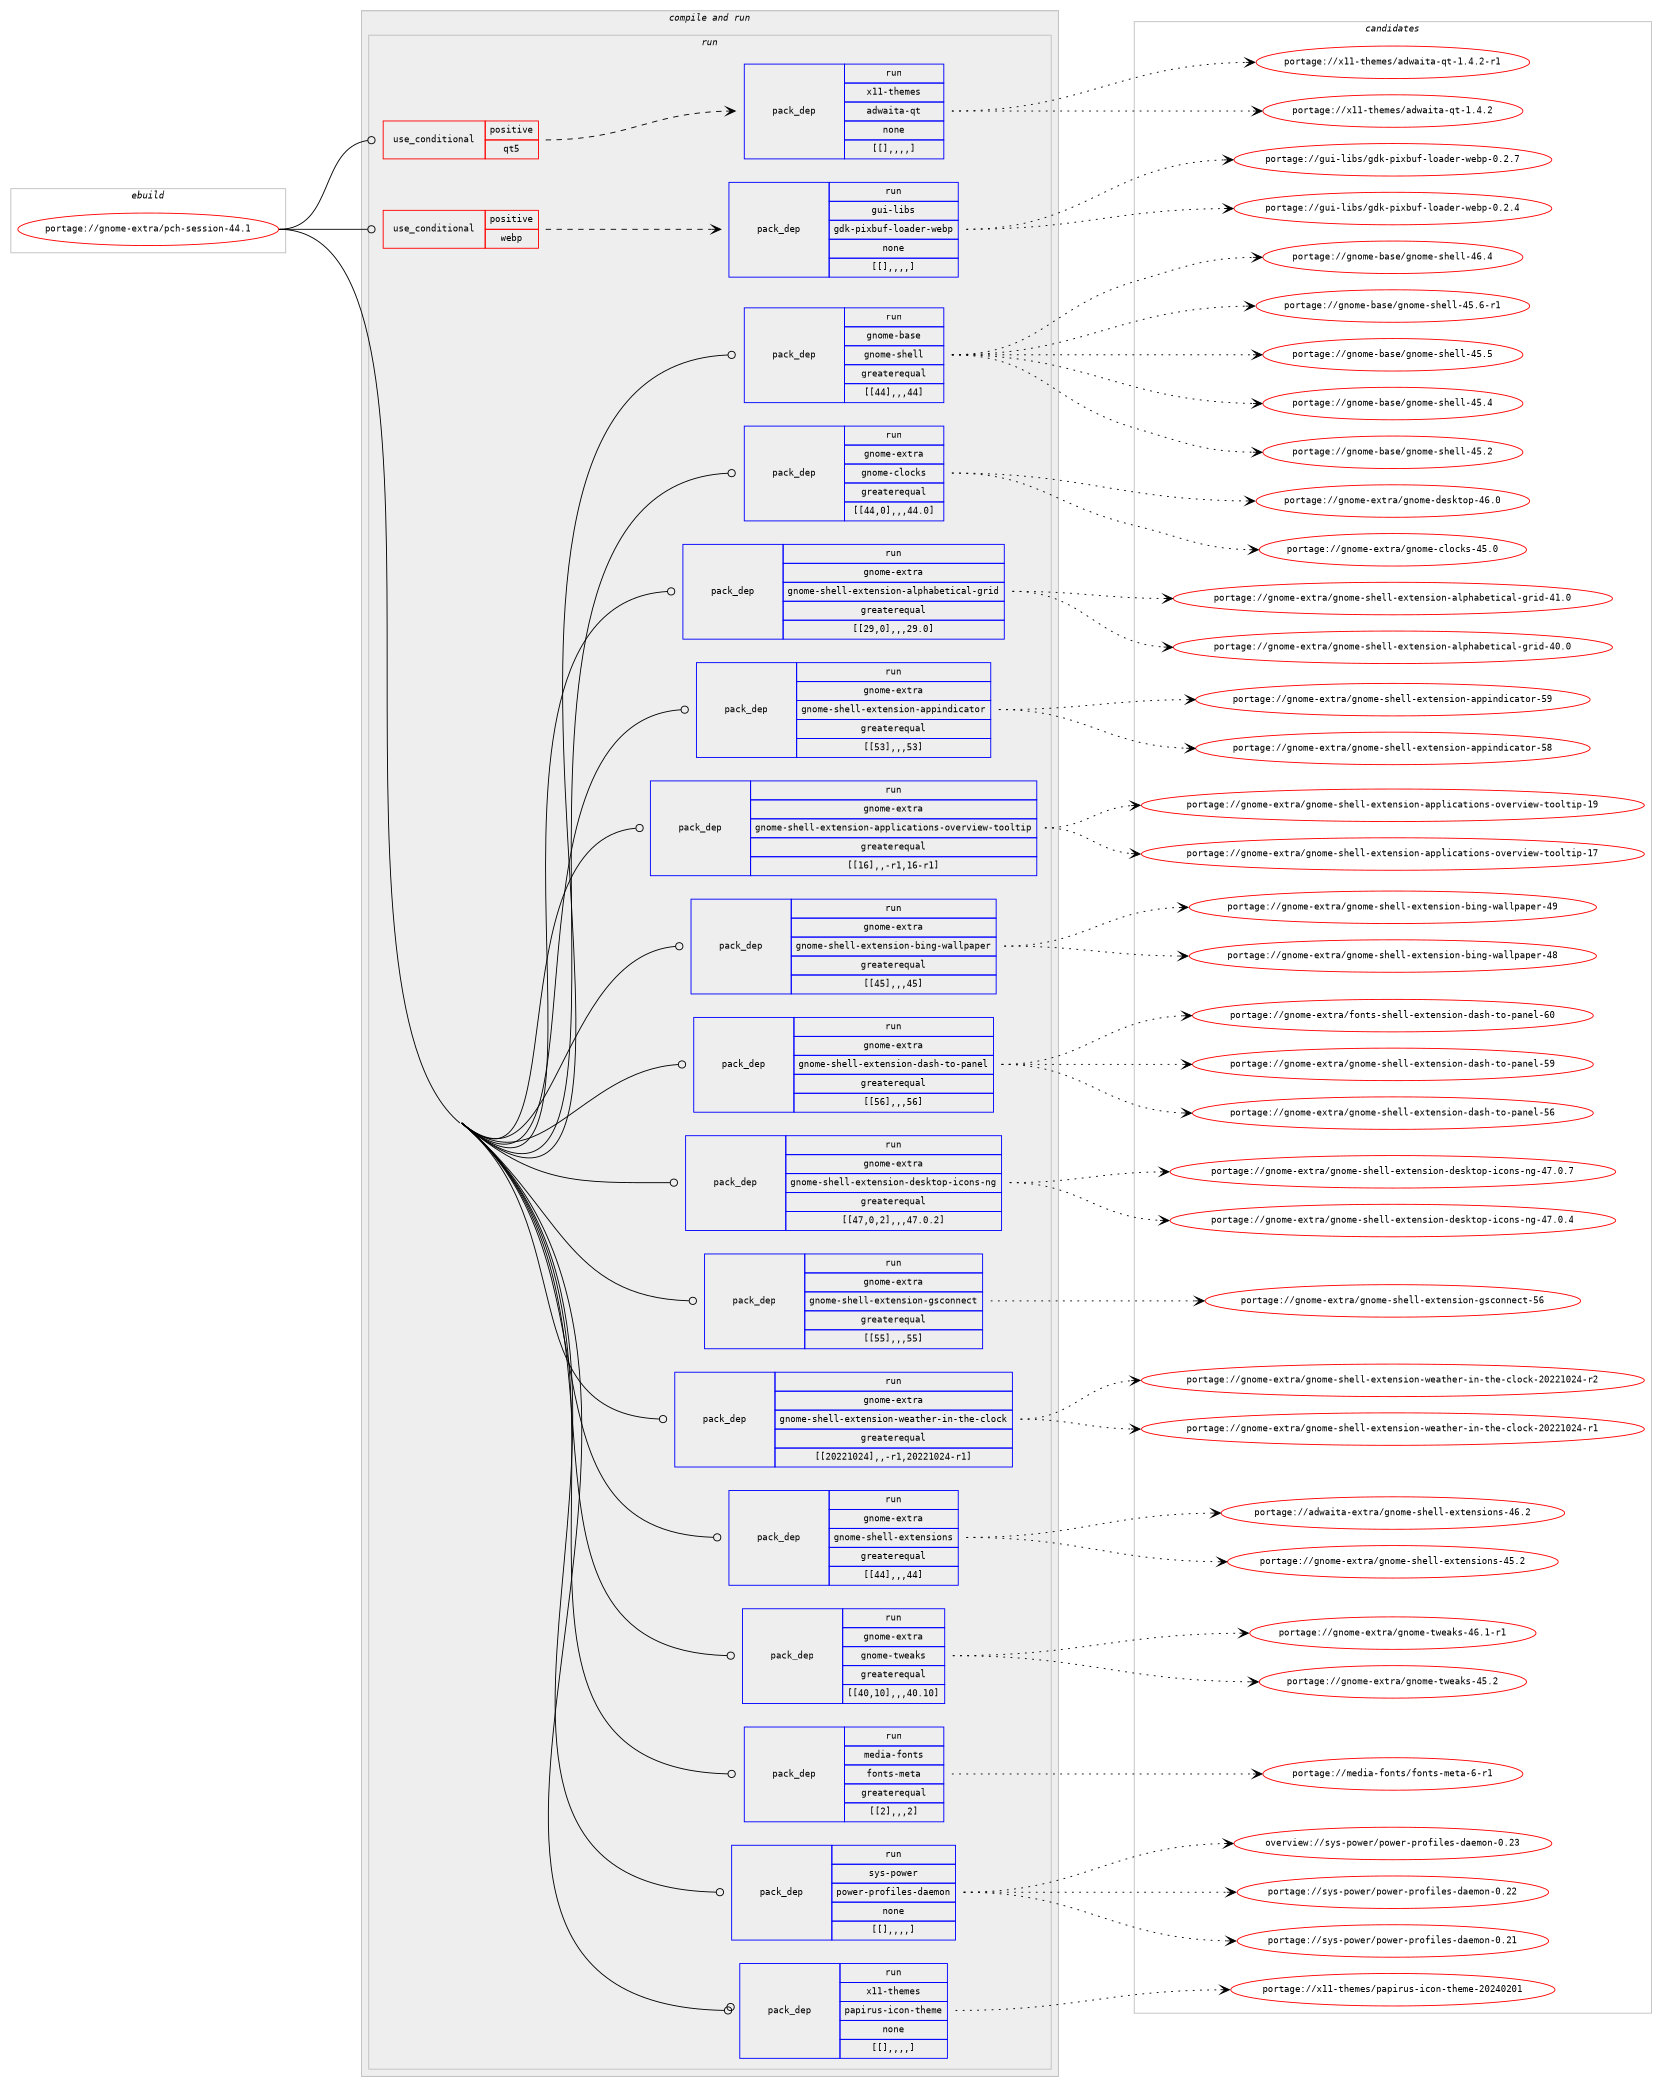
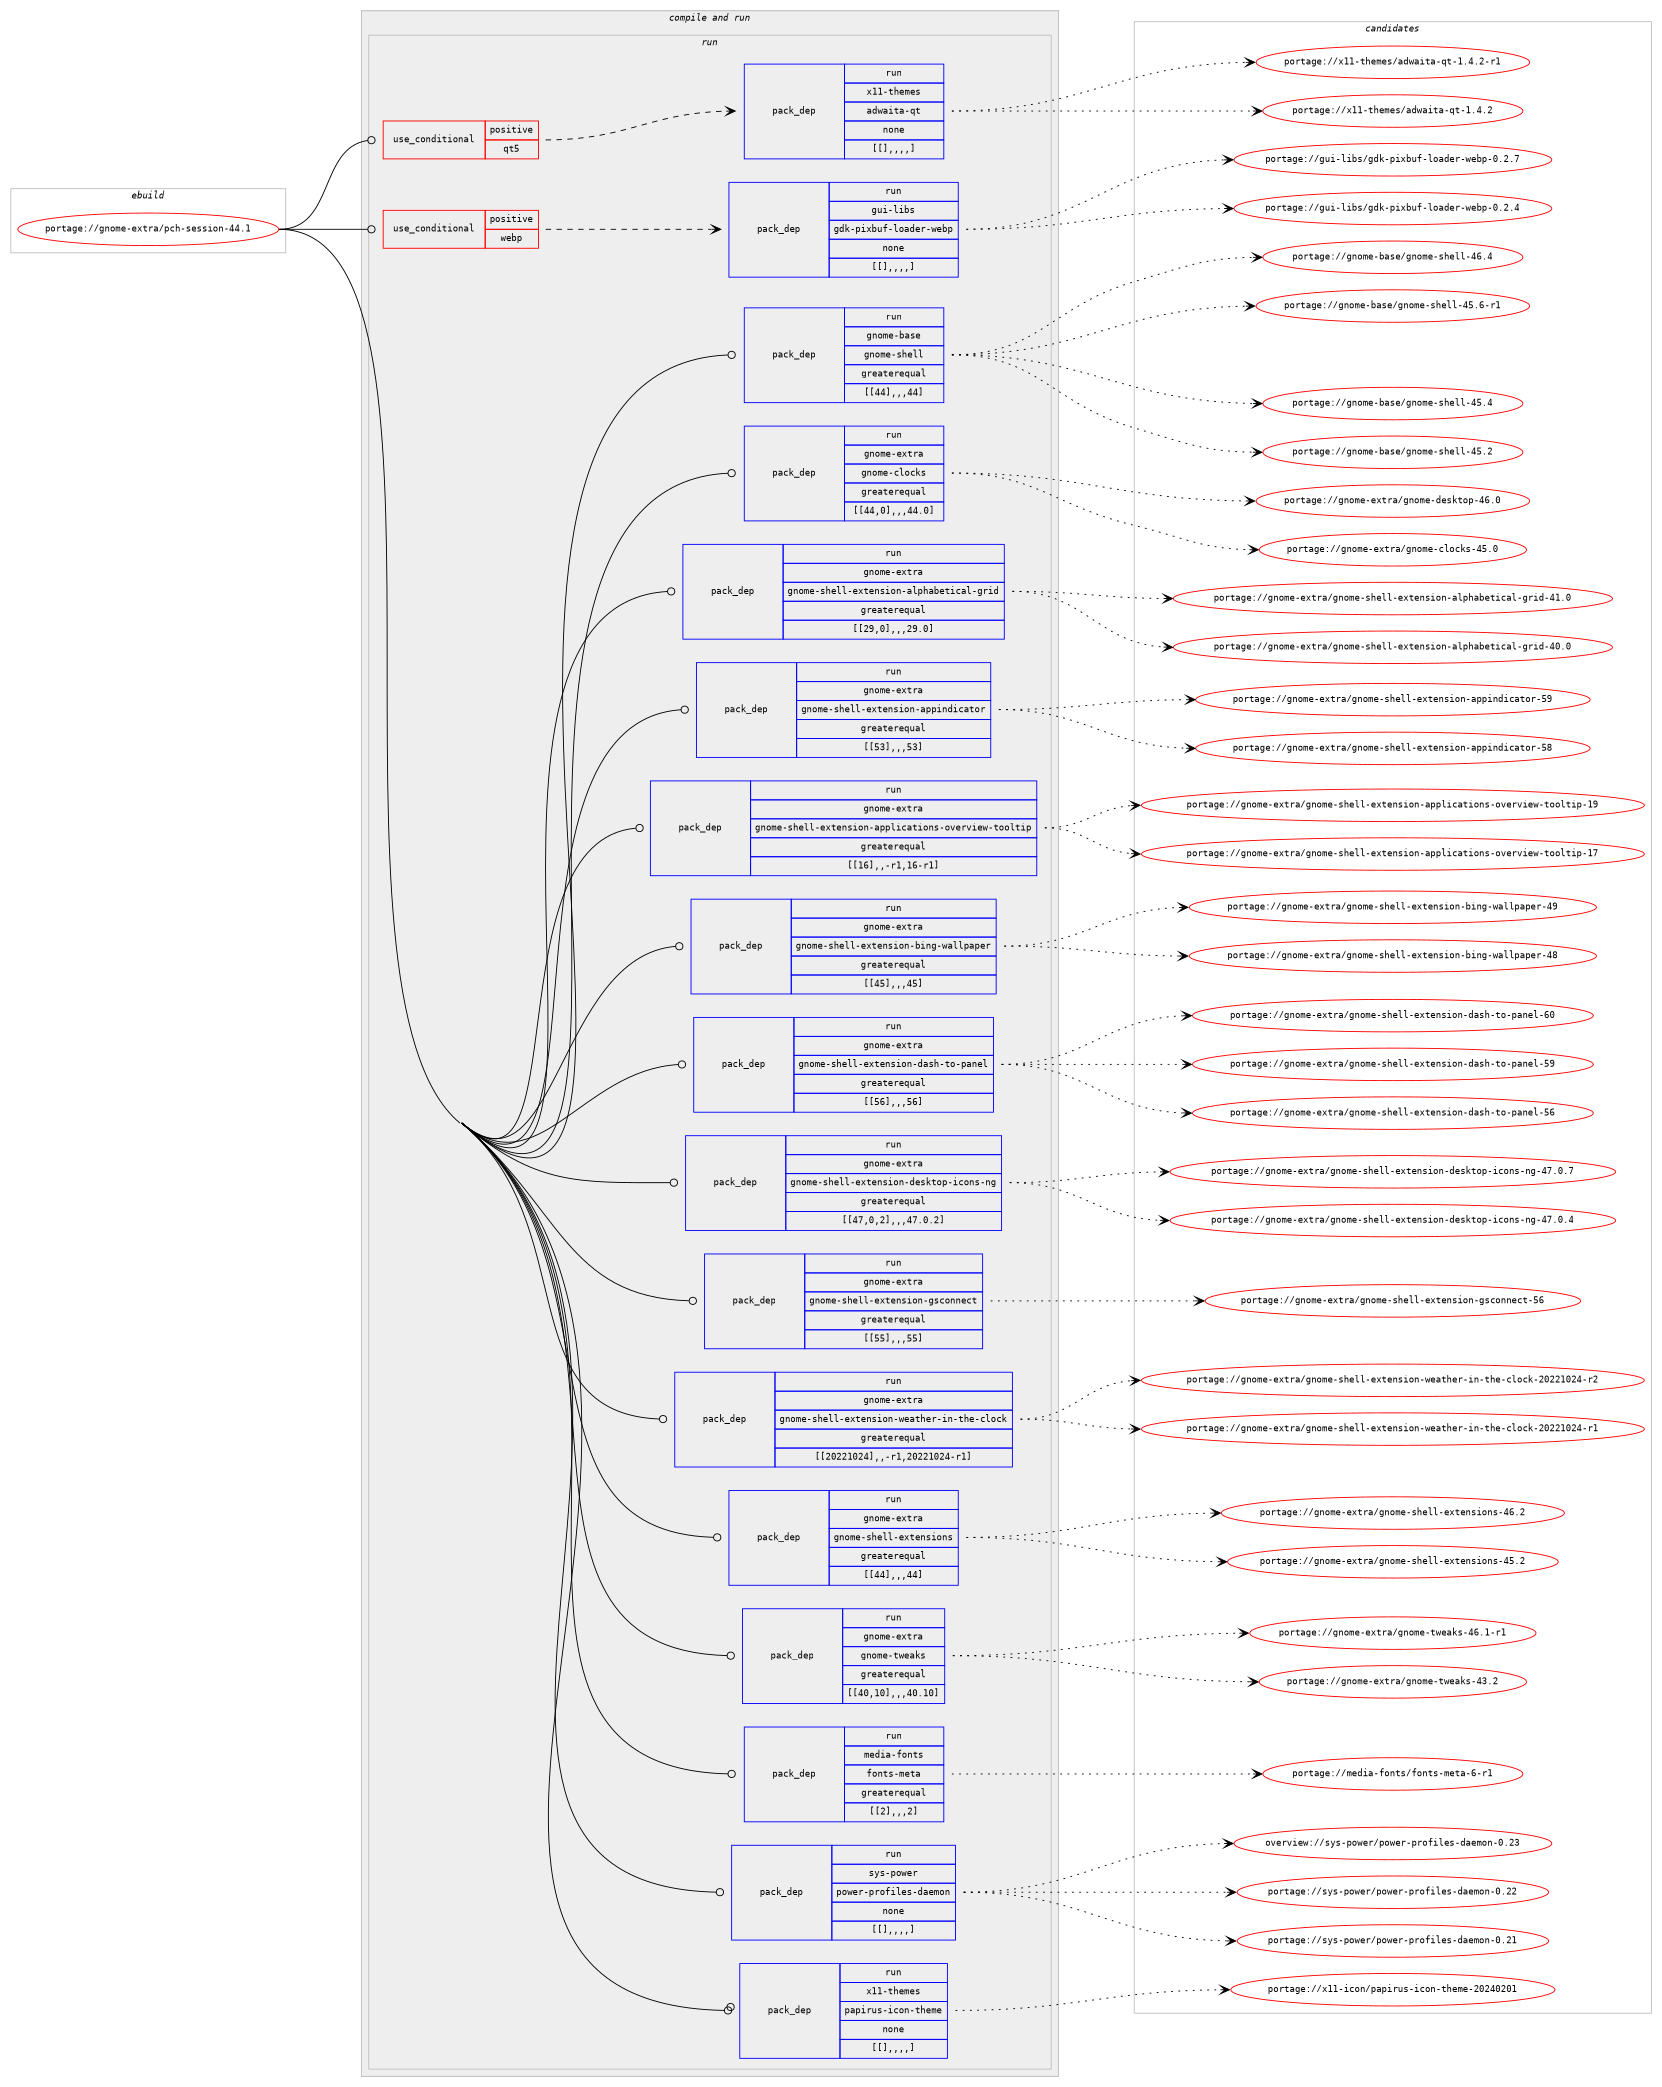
node "portage://gnome-base/gnome-shell-45.5": removed
node "portage://gnome-extra/fonts-shell-extension-dash-to-panel-60": label "portage://gnome-extra/fonts-shell-extension-dash-to-panel-60" -> "portage://gnome-extra/gnome-shell-extension-dash-to-panel-60"
node "portage://adwaita-extra/gnome-shell-extensions-46.2": label "portage://adwaita-extra/gnome-shell-extensions-46.2" -> "portage://gnome-extra/gnome-shell-extensions-46.2"
node "portage://gnome-extra/gnome-tweaks-45.2": label "portage://gnome-extra/gnome-tweaks-45.2" -> "portage://gnome-extra/gnome-tweaks-43.2"
node "portage://x11-themes/papirus-icon-theme-20240201": label "portage://x11-themes/papirus-icon-theme-20240201" -> "portage://x11-icon/papirus-icon-theme-20240201"
